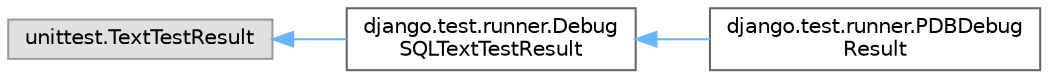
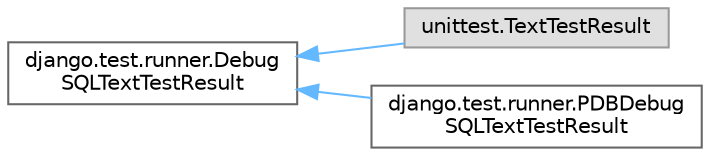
edge "django.test.runner.Debug SQLTextTestResult" -> "unittest.TextTestResult": reversed
node "django.test.runner.PDBDebug Result": label "django.test.runner.PDBDebug Result" -> "django.test.runner.PDBDebug SQLTextTestResult"
